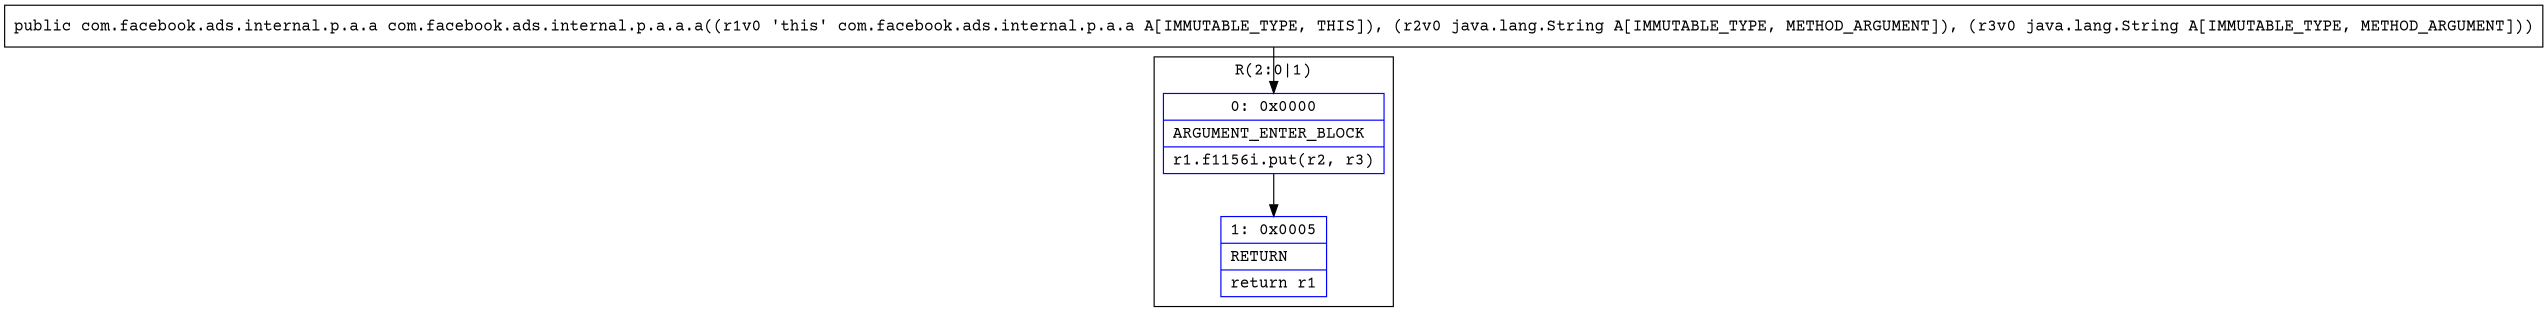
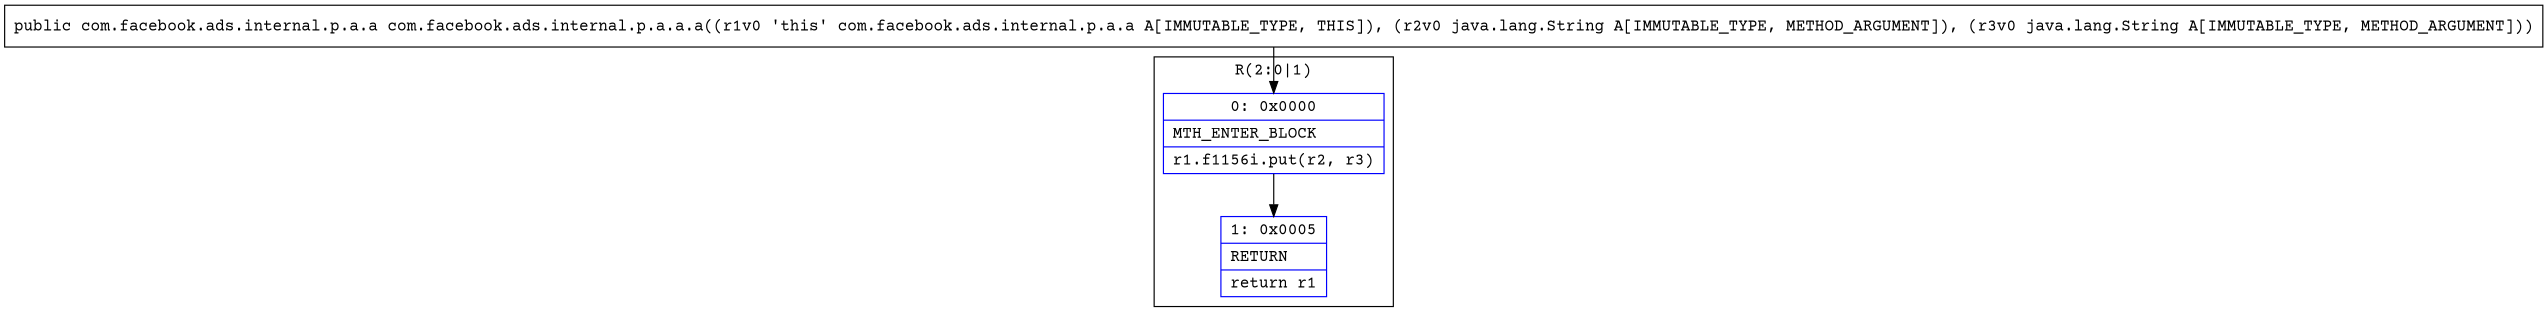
node "0: 0x0000": text "ARGUMENT_ENTER_BLOCK" -> "MTH_ENTER_BLOCK"
